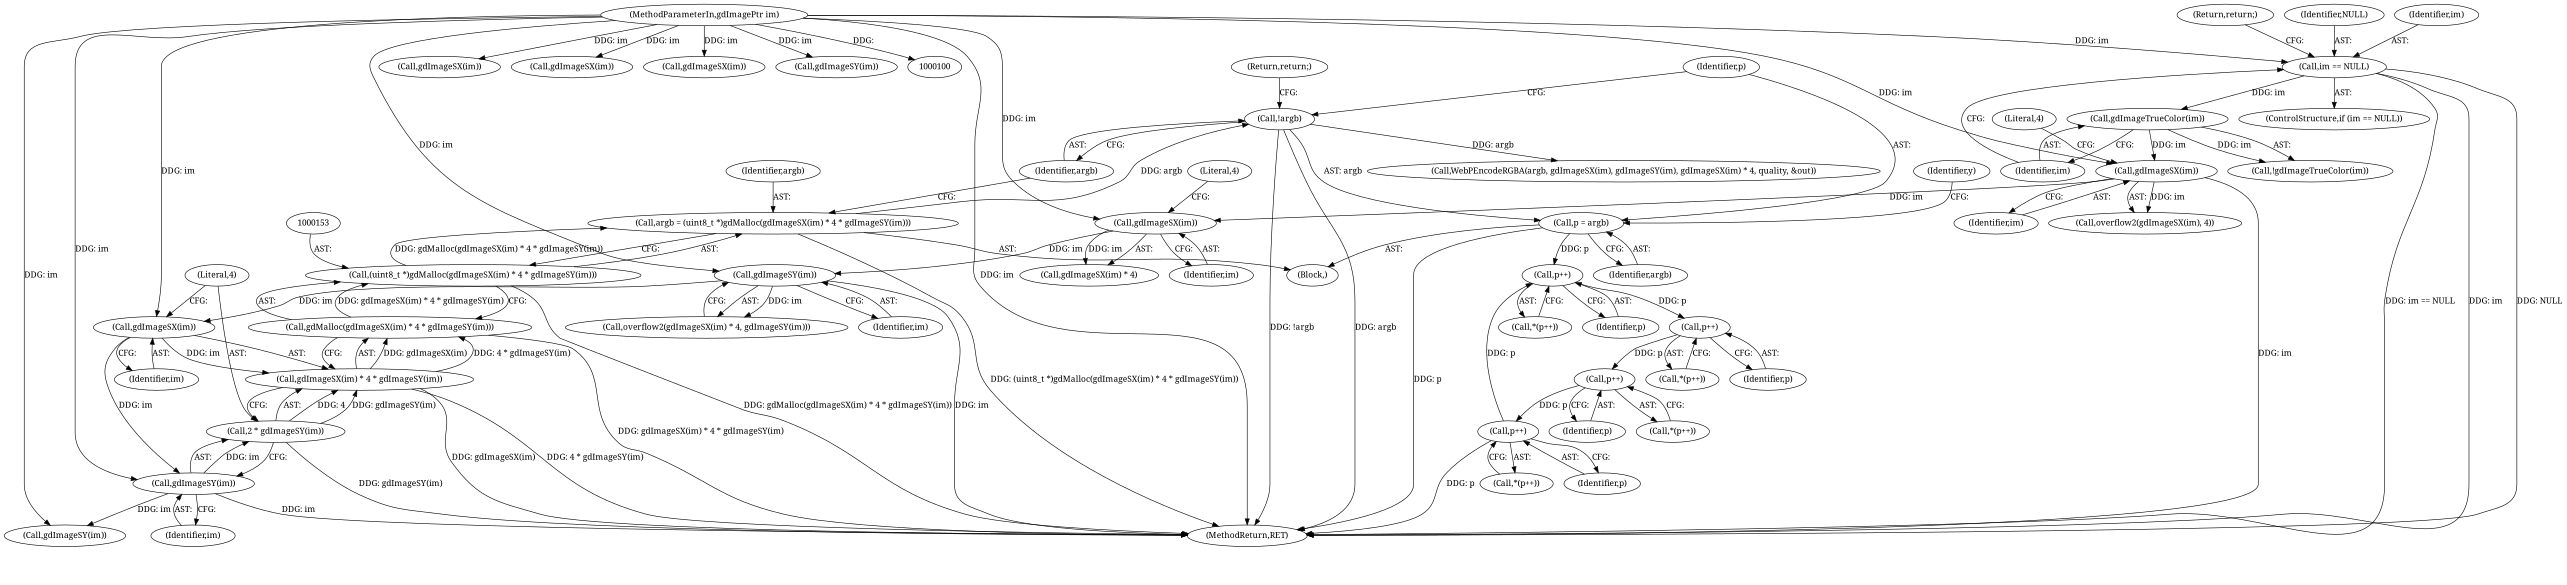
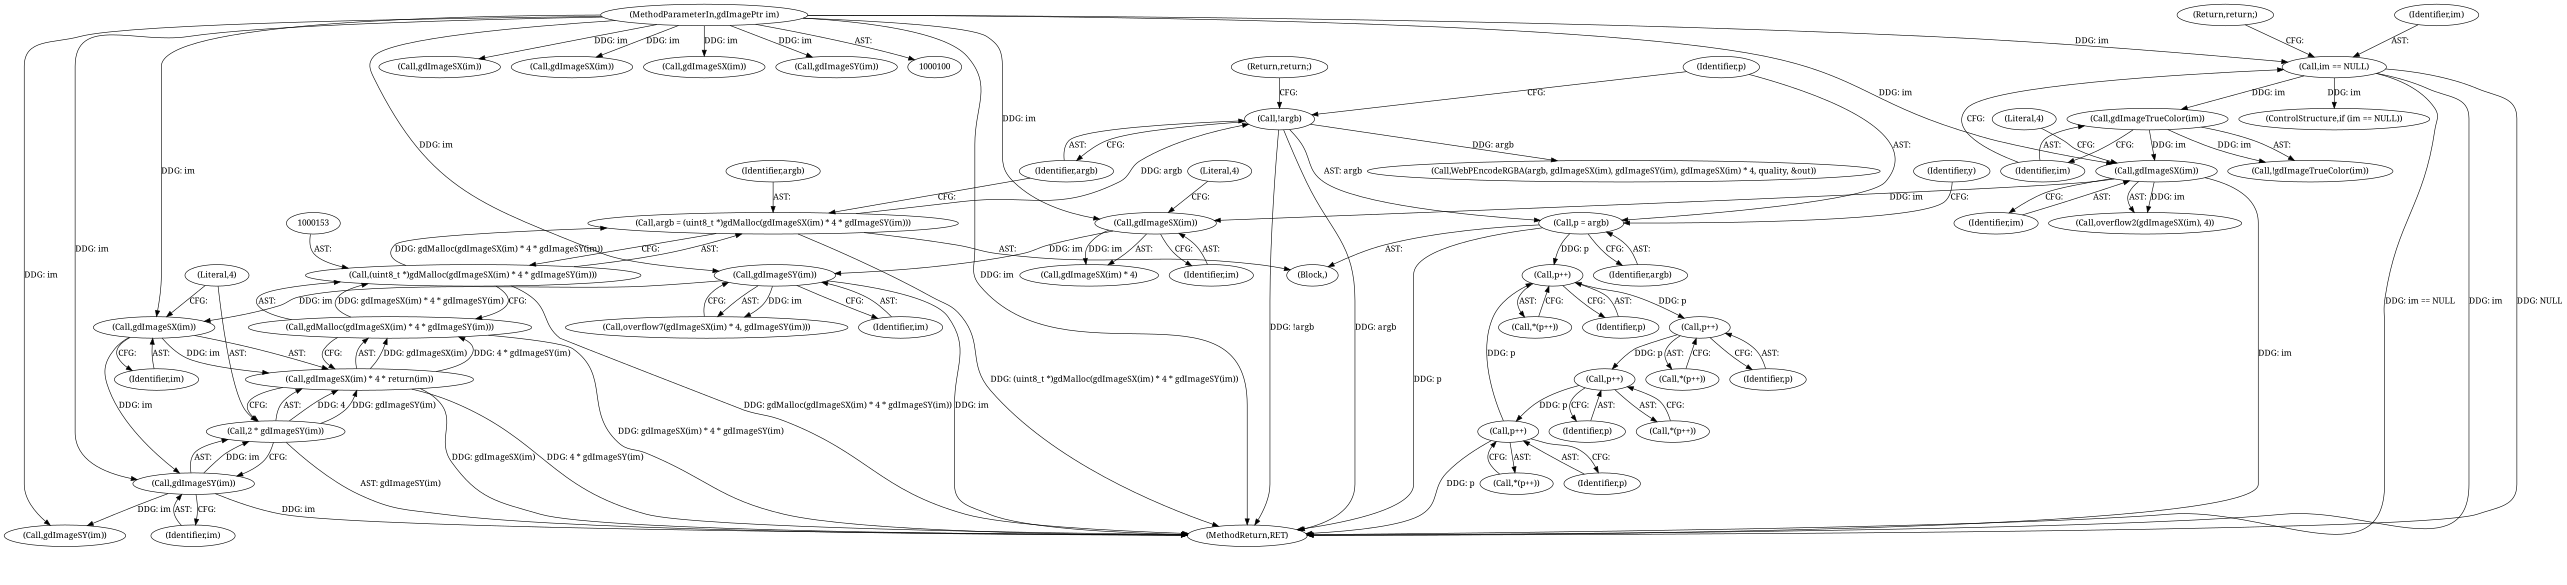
node "(Identifier,NULL)": removed
edge "(MethodParameterIn,gdImagePtr im)" -> "1000100": label "DDG: " -> "AST: "
edge "(Call,im == NULL)" -> "(ControlStructure,if (im == NULL))": label "AST: " -> "DDG: im"
node "(Call,overflow2(gdImageSX(im) * 4, gdImageSY(im)))": label "(Call,overflow2(gdImageSX(im) * 4, gdImageSY(im)))" -> "(Call,overflow7(gdImageSX(im) * 4, gdImageSY(im)))"
node "(Call,gdImageSX(im) * 4 * gdImageSY(im))": label "(Call,gdImageSX(im) * 4 * gdImageSY(im))" -> "(Call,gdImageSX(im) * 4 * return(im))"
edge "(Call,2 * gdImageSY(im))" -> "(MethodReturn,RET)": label "DDG: gdImageSY(im)" -> "AST: gdImageSY(im)"
